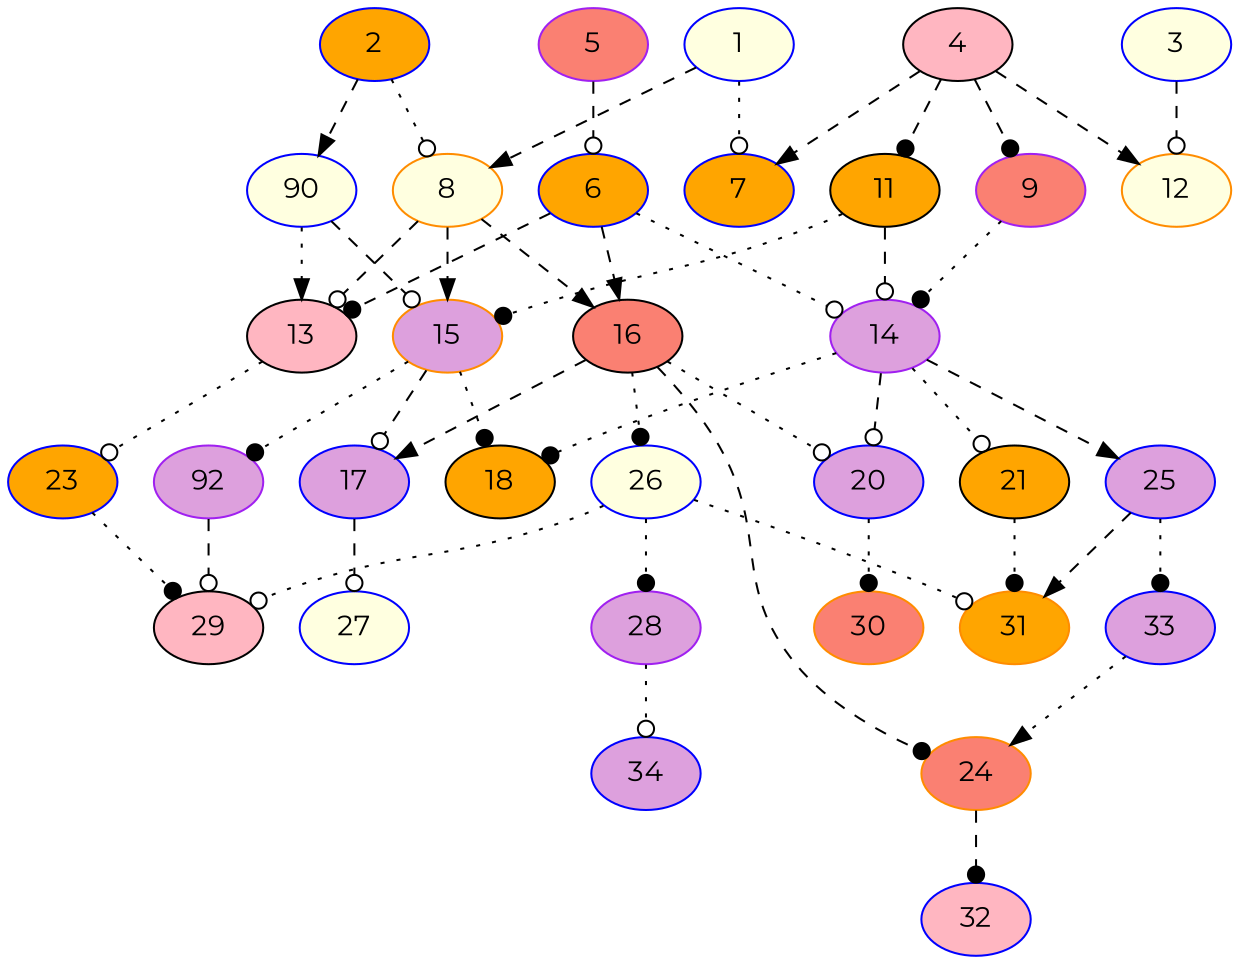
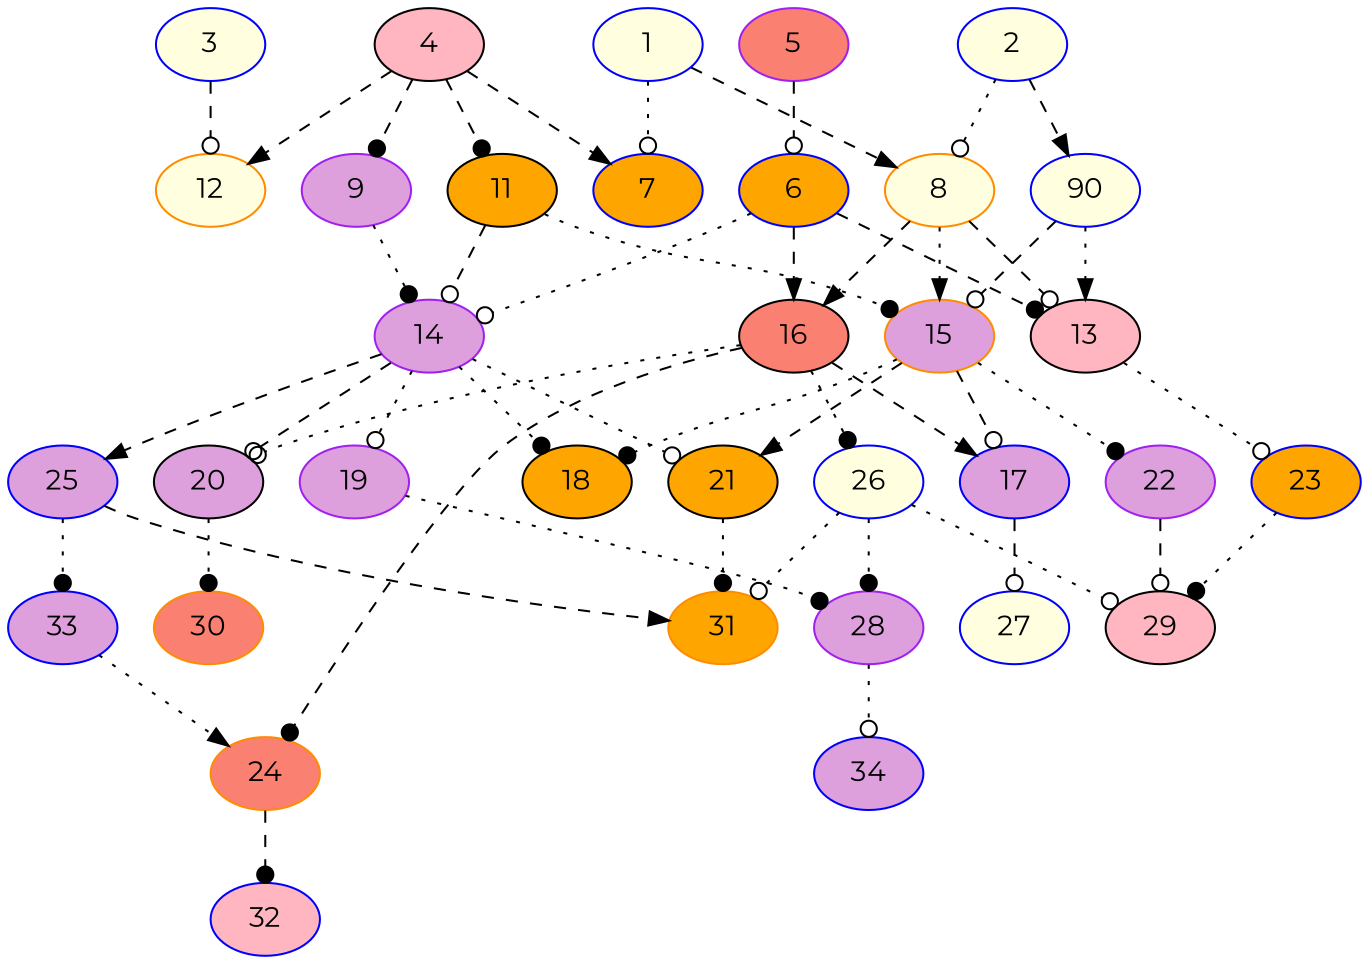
node "2": fillcolor orange -> lightyellow
node "9": fillcolor salmon -> plum
edge "8" -> "15": style dashed -> dotted
edge "15" -> "21": added
node "92": label "92" -> "22"
node "19": added
node "20": color blue -> black
